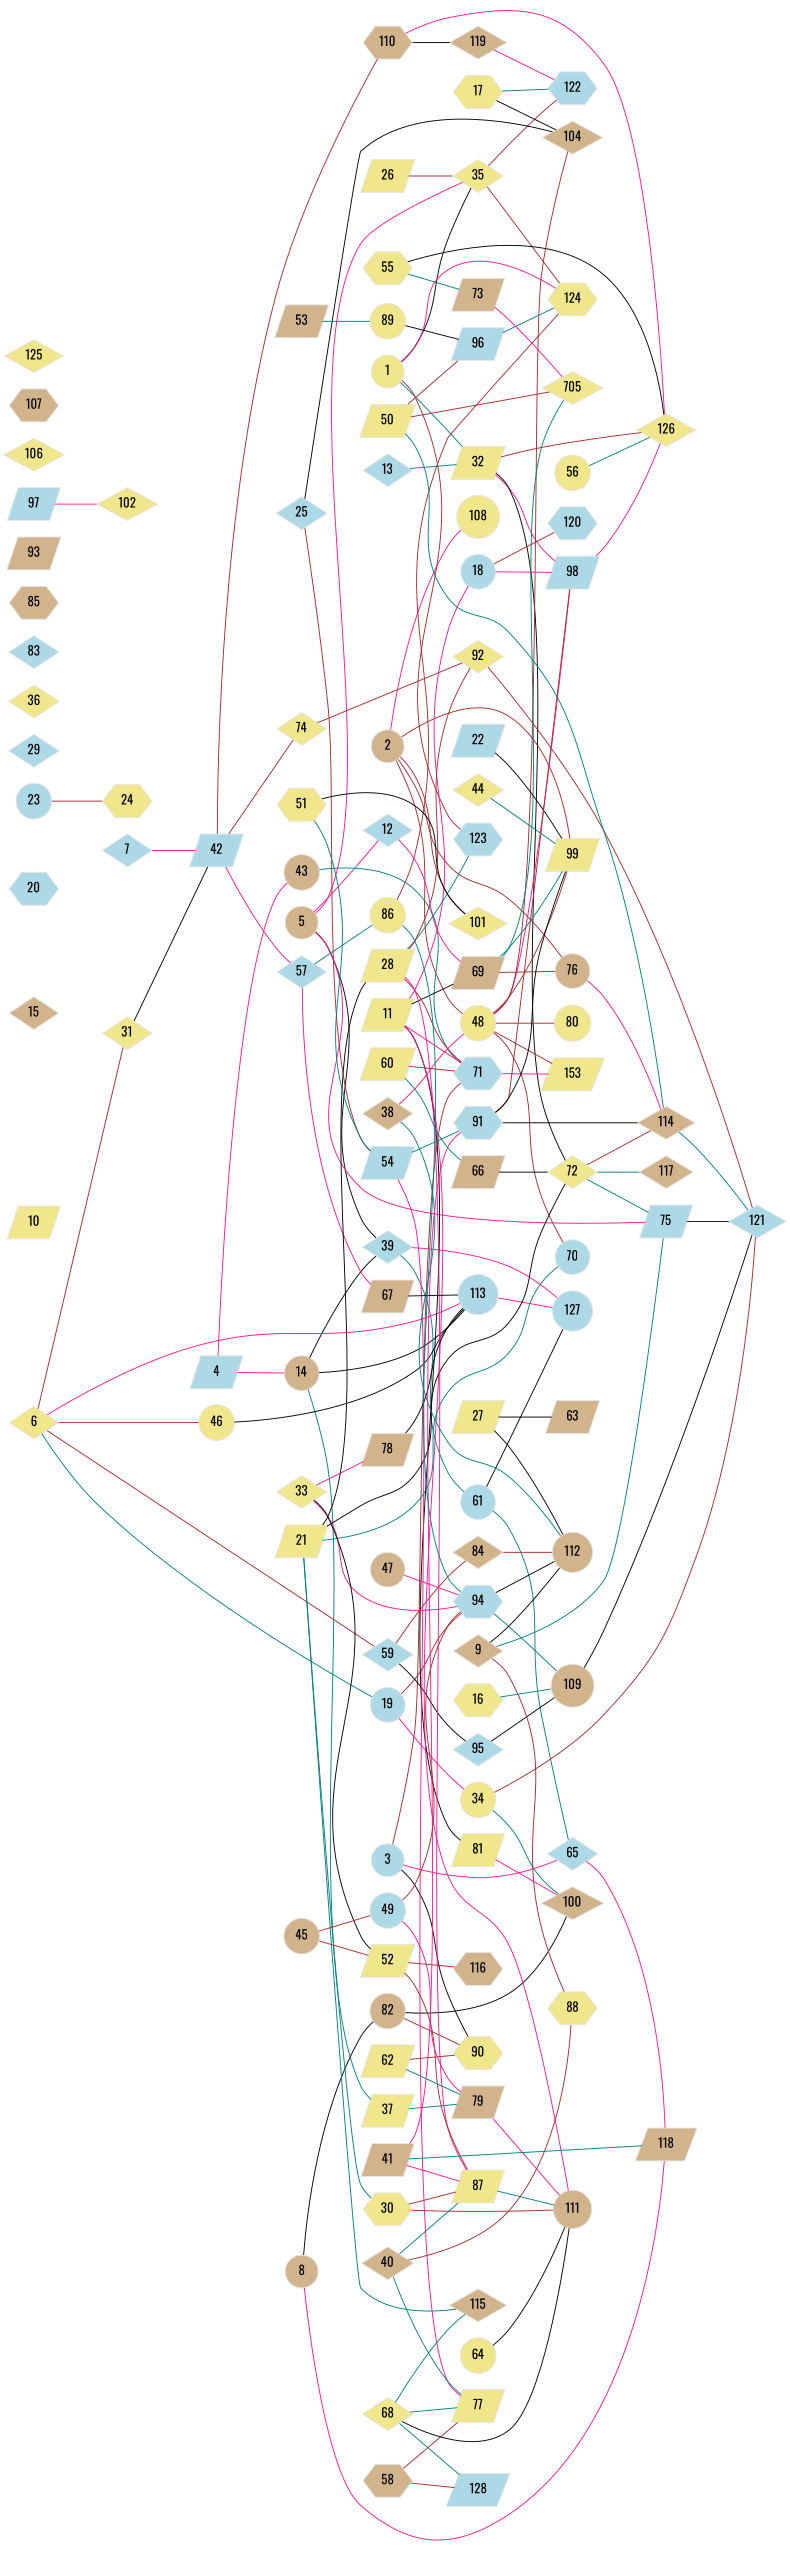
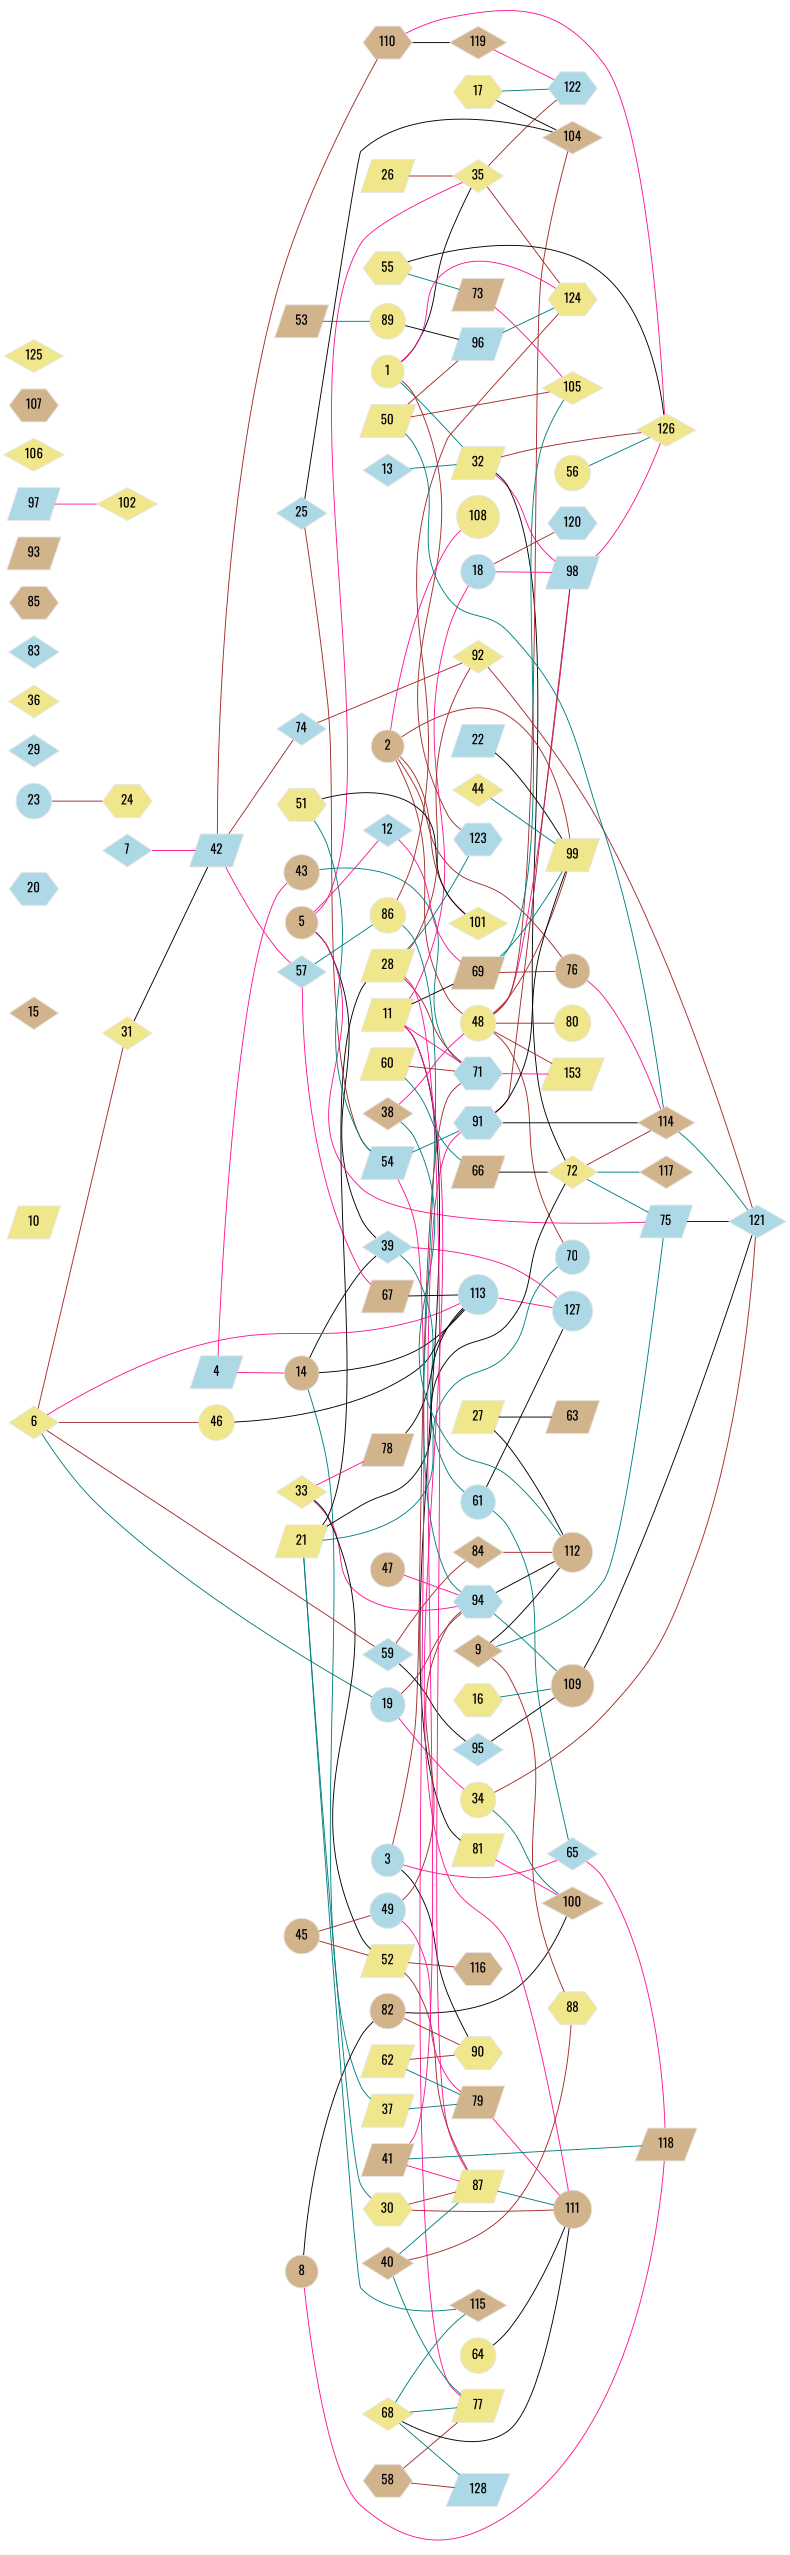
node "705": label "705" -> "105"
node "74": fillcolor khaki -> lightblue
